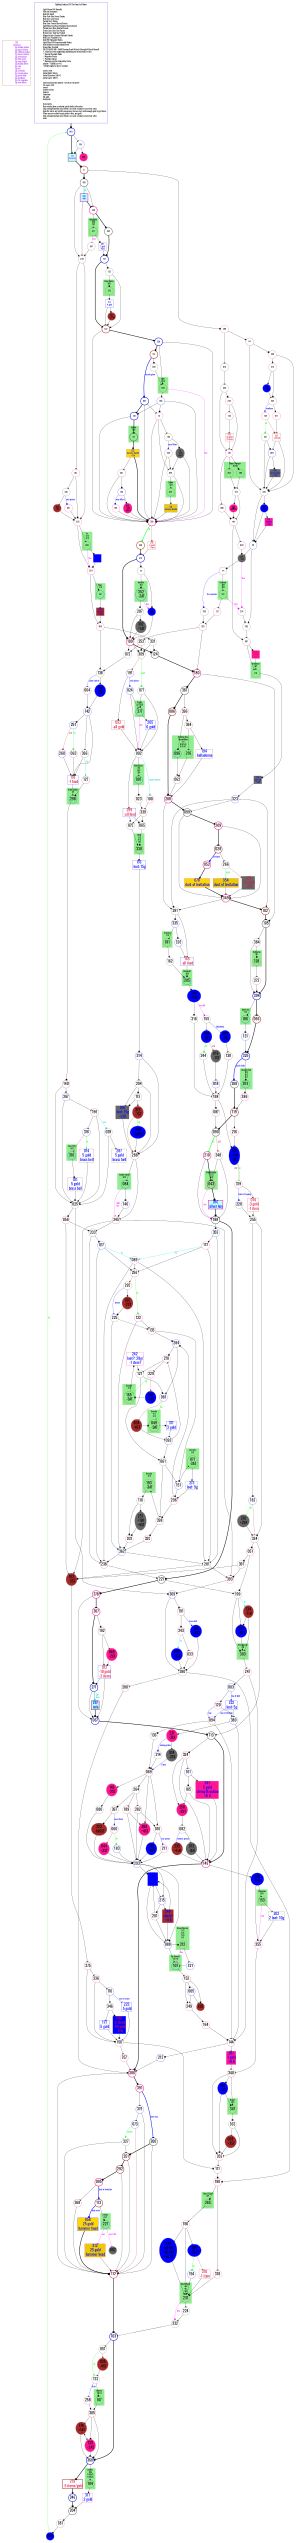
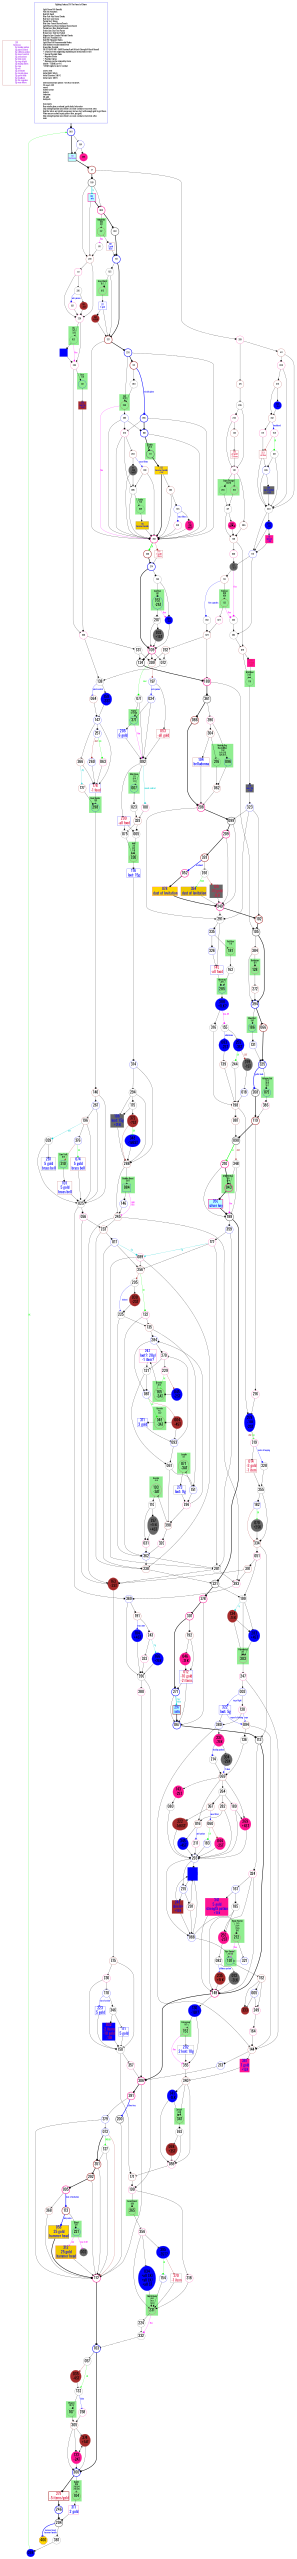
node "084": shape ellipse -> box
edge "200" -> "351": now "073" -> "351"
node "400": added
